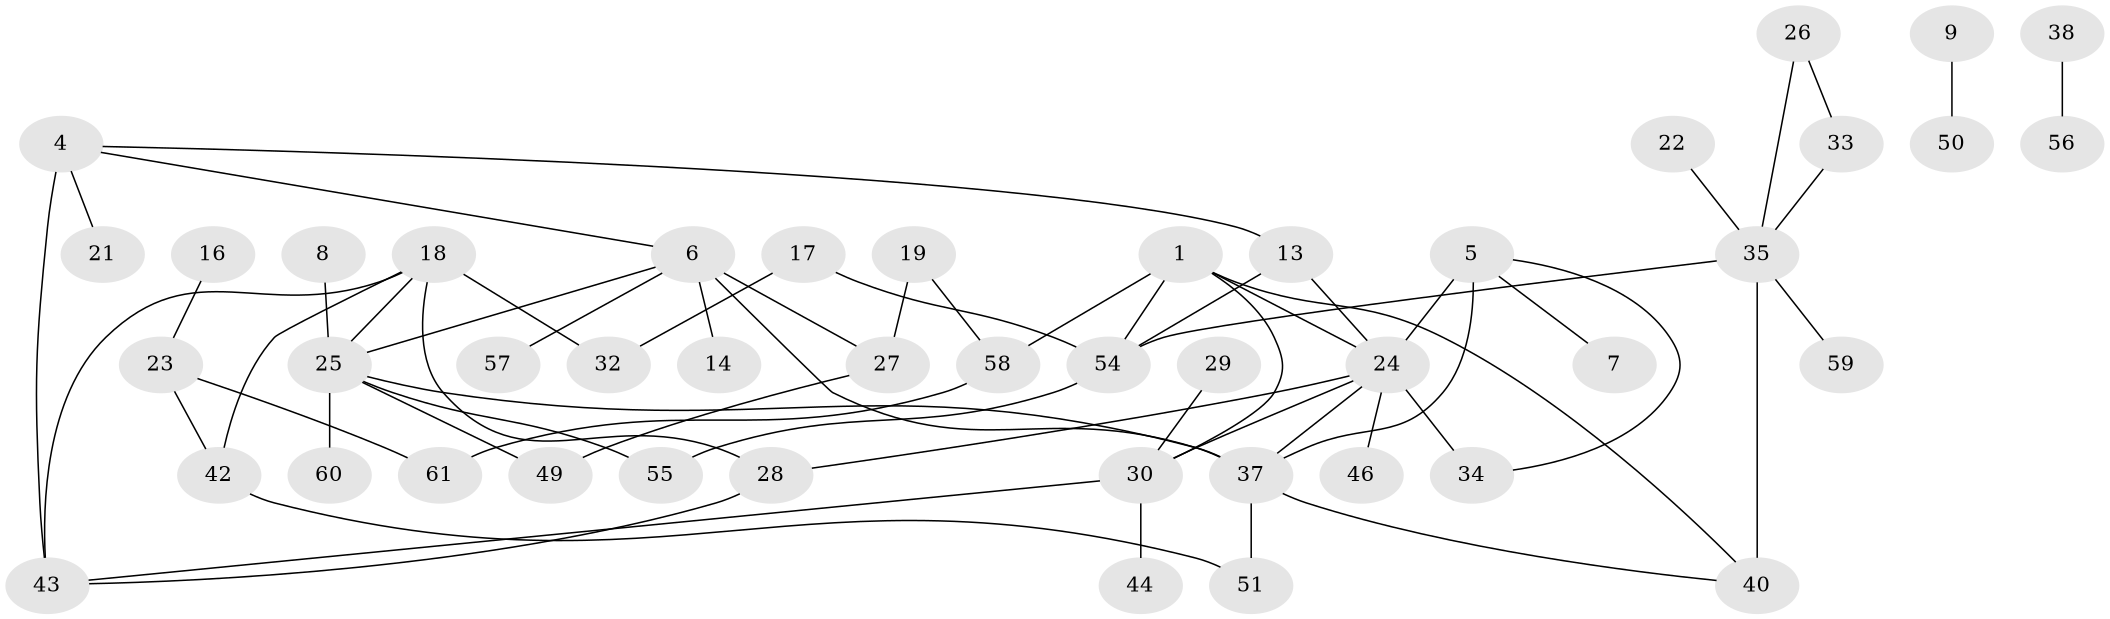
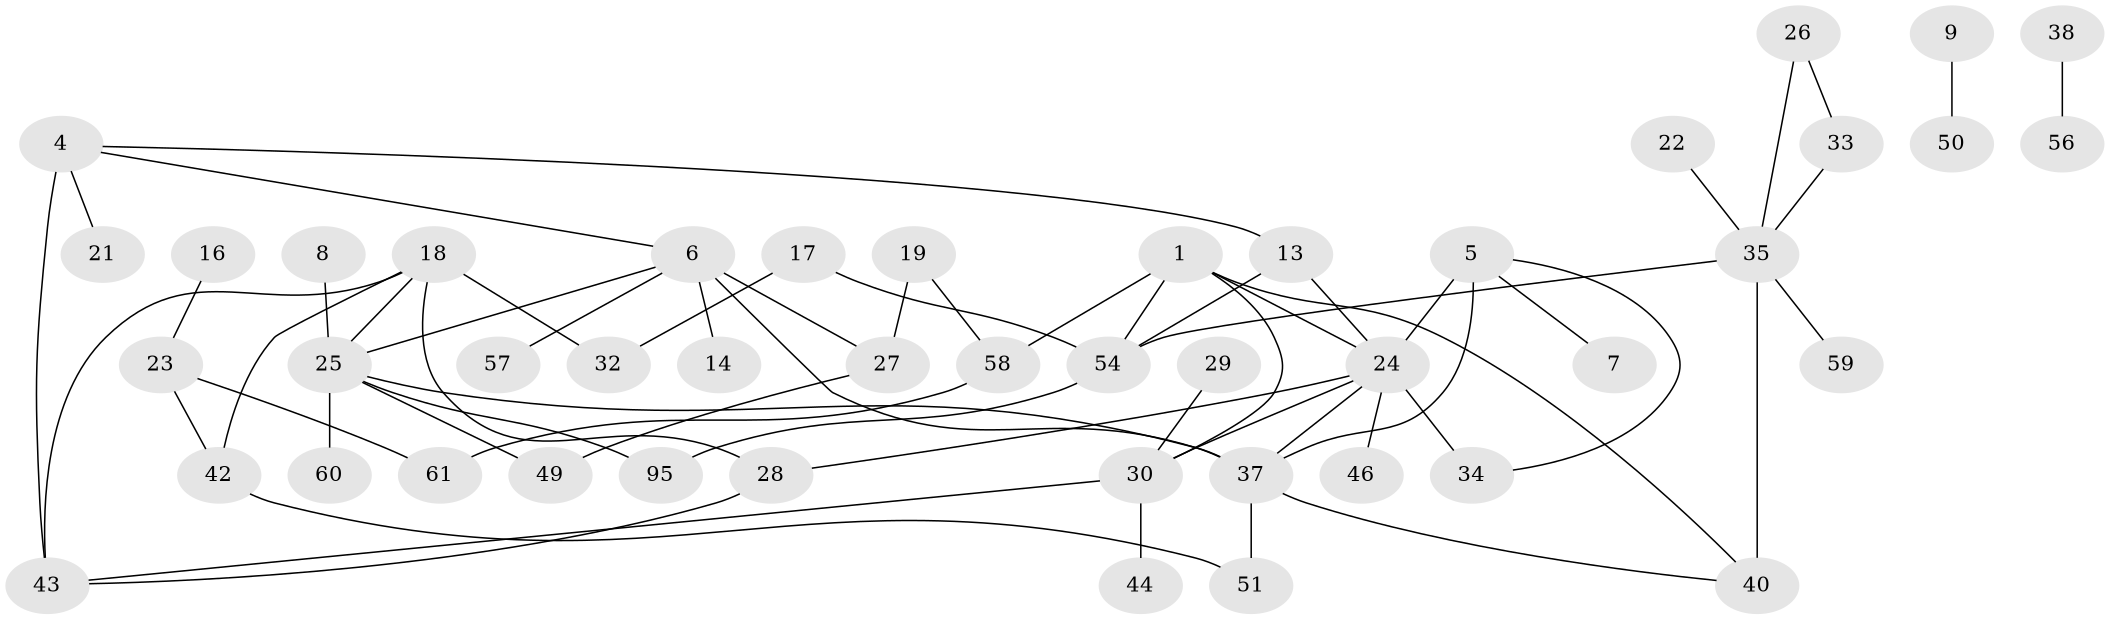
node "55": label "55" -> "95"
